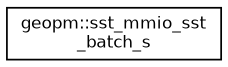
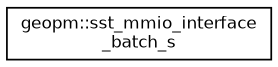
node "geopm::sst_mmio_sst _batch_s": label "geopm::sst_mmio_sst _batch_s" -> "geopm::sst_mmio_interface _batch_s"
